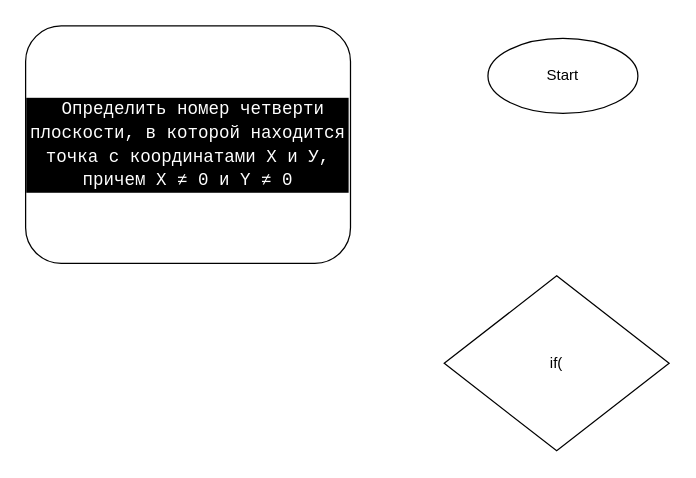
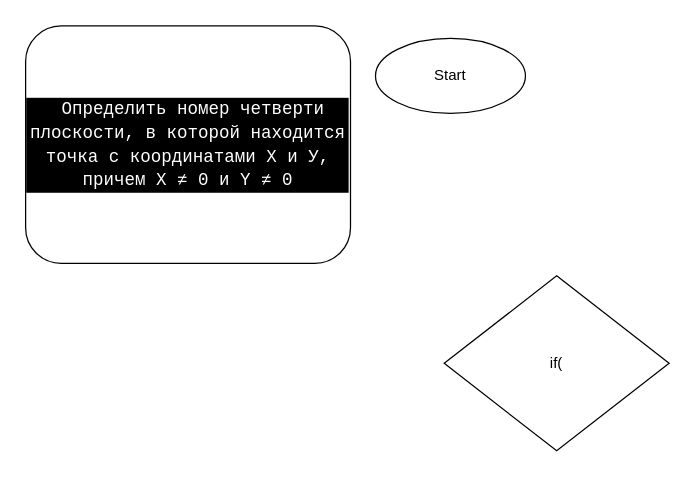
node "Start": moved (563, 76) -> (451, 76)
